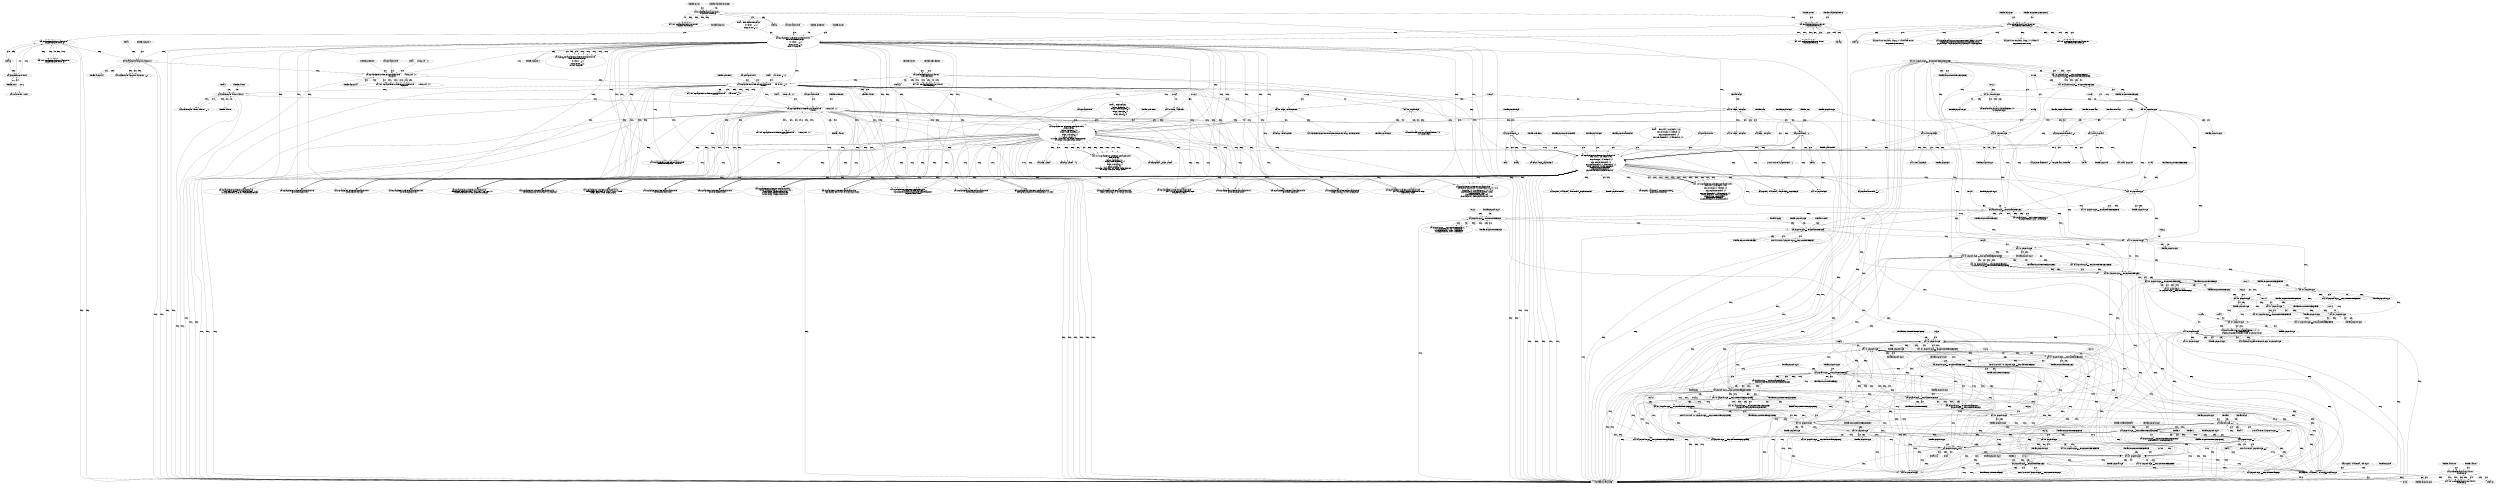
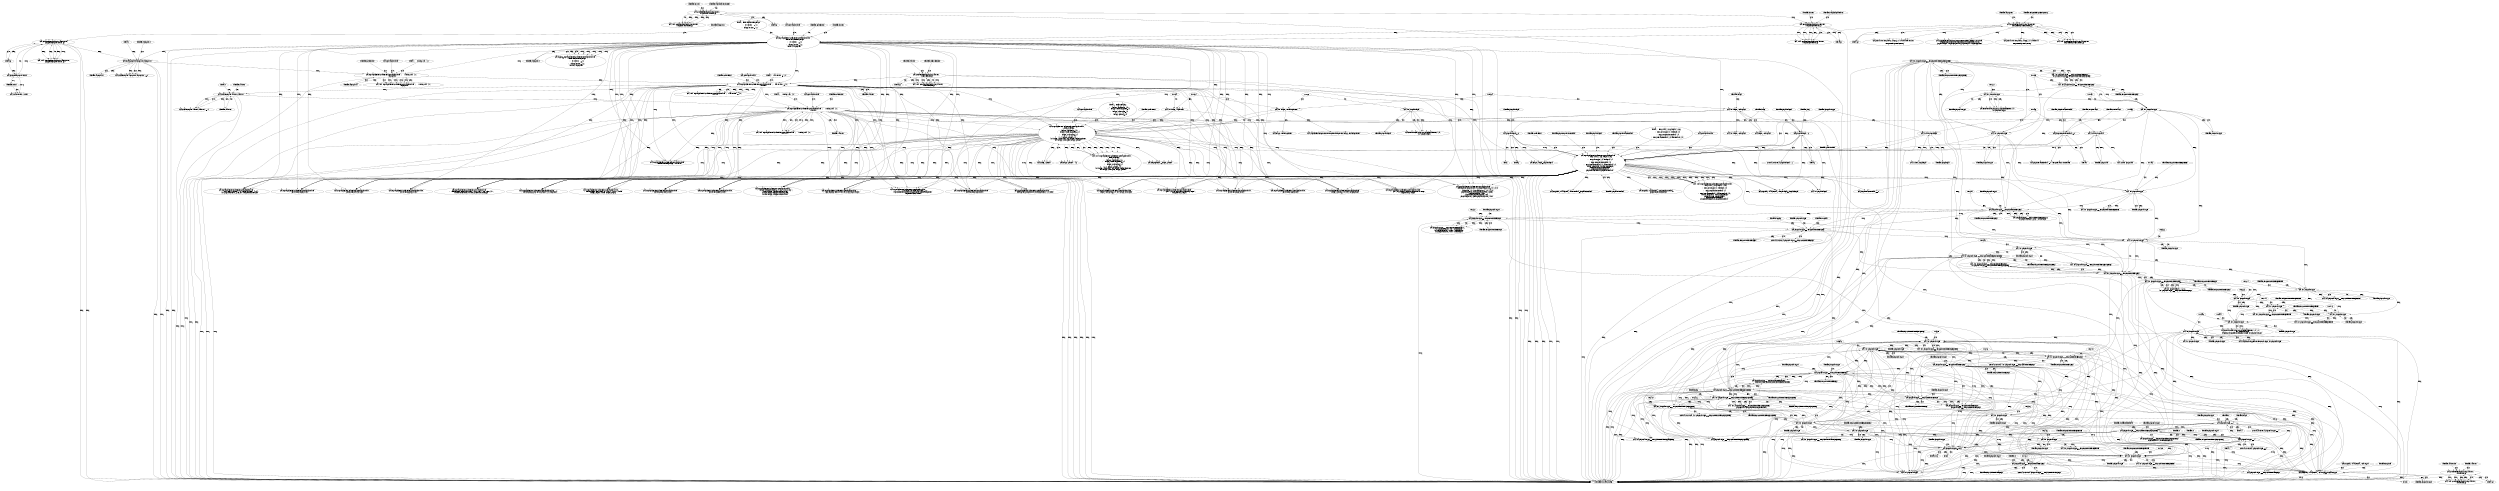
edge "(Identifier,NULL)" -> "(Call,png_get_libpng_ver(NULL))": now "(Identifier,NULL)" -> "(Call,(QuantumInfo *) NULL)"
edge "(Call,(int) image->alpha_trait)" -> "(MethodReturn,static Image *)": now "(Call,(int) image->alpha_trait)" -> "(Identifier,quantum_info)"
